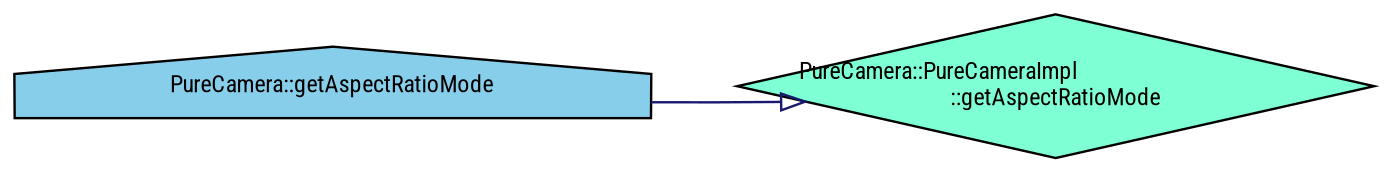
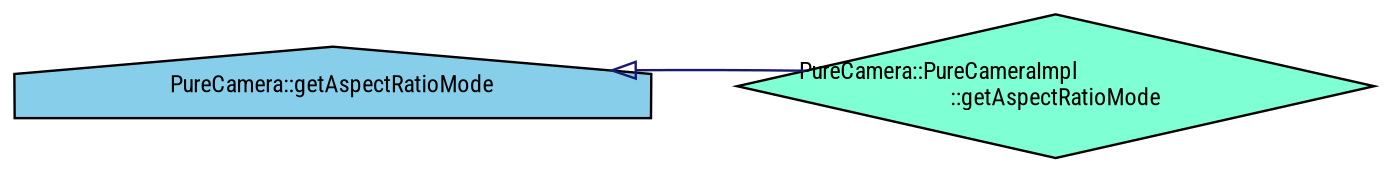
edge "PureCamera::getAspectRatioMode" -> "PureCamera::PureCameraImpl ::getAspectRatioMode": reversed
